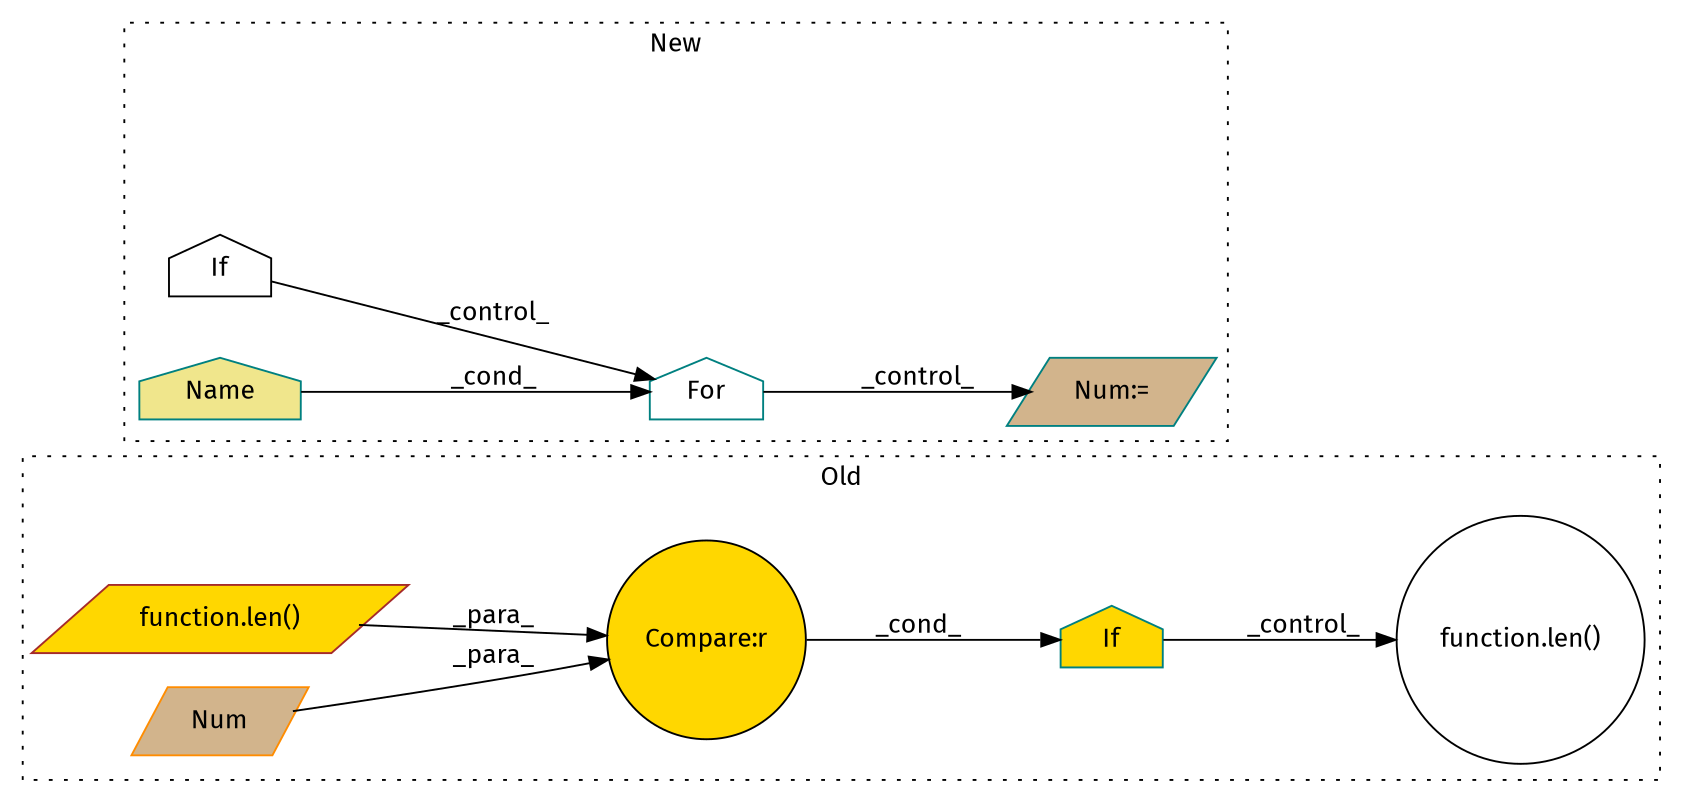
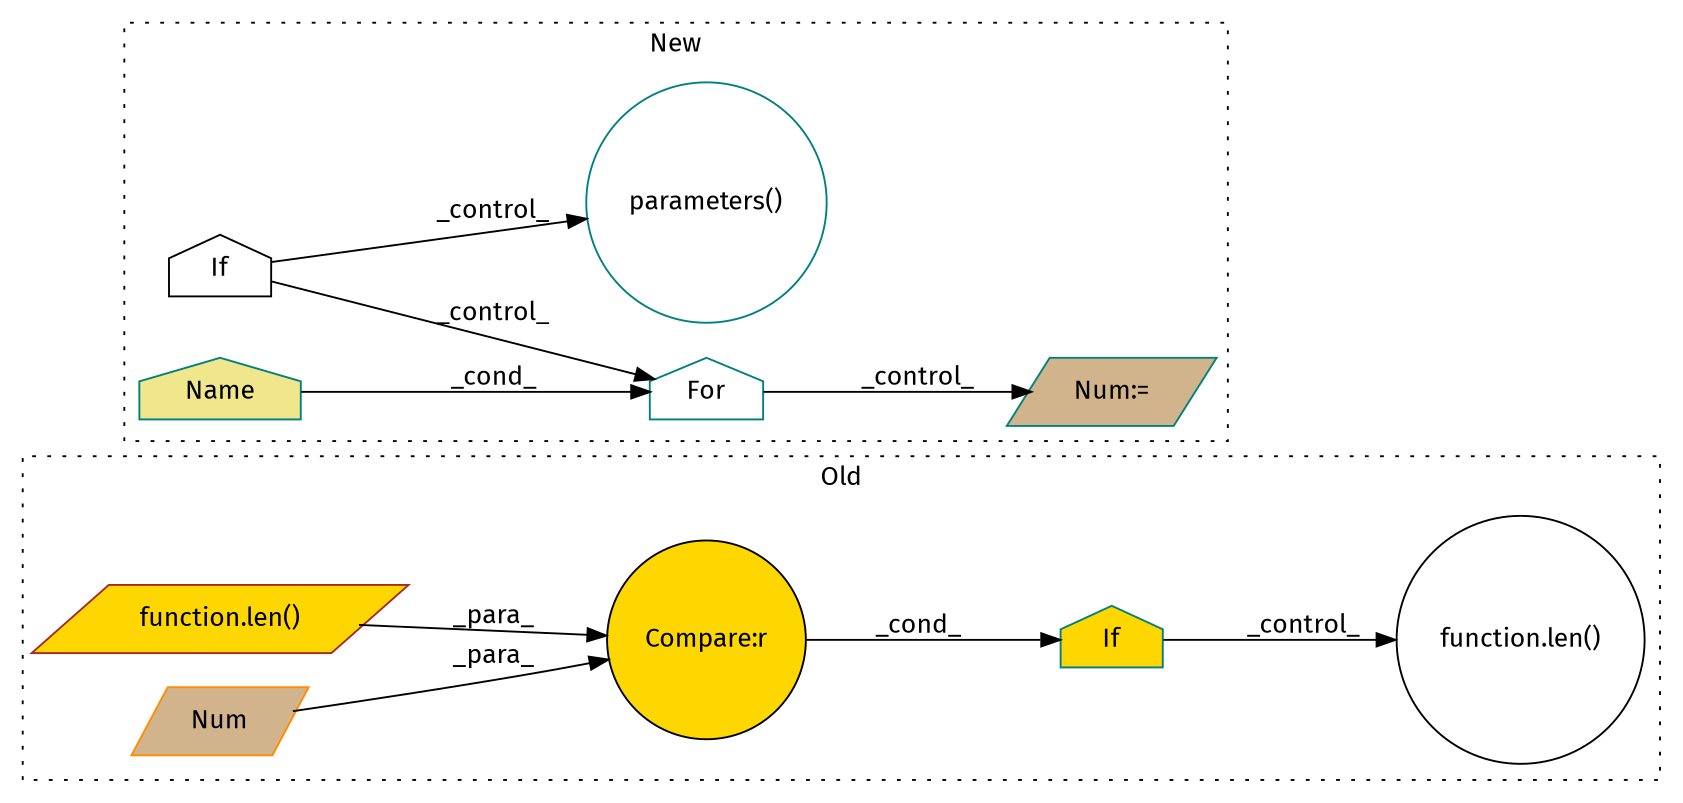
node "parameters()": added
